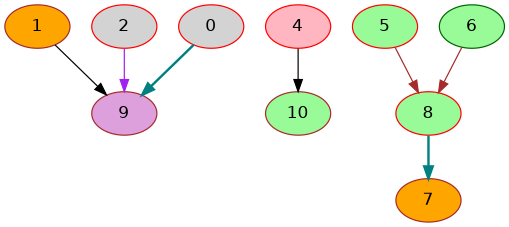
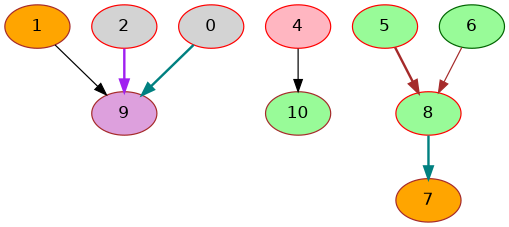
edge "2" -> "9": style solid -> bold
edge "5" -> "8": style solid -> bold
